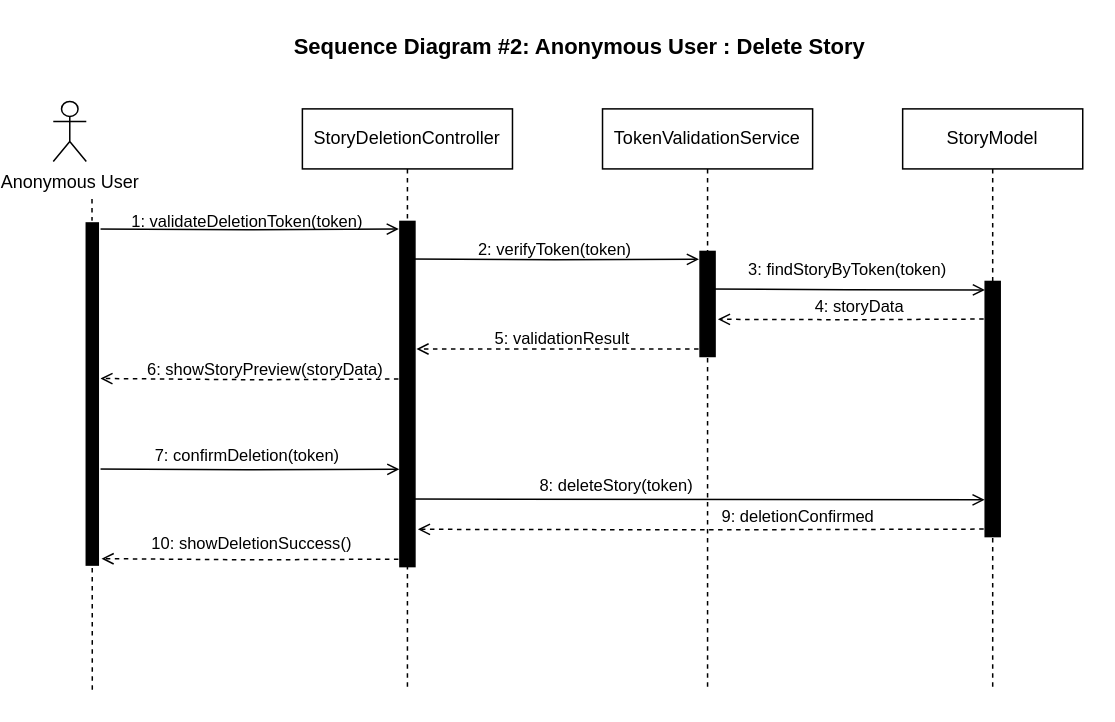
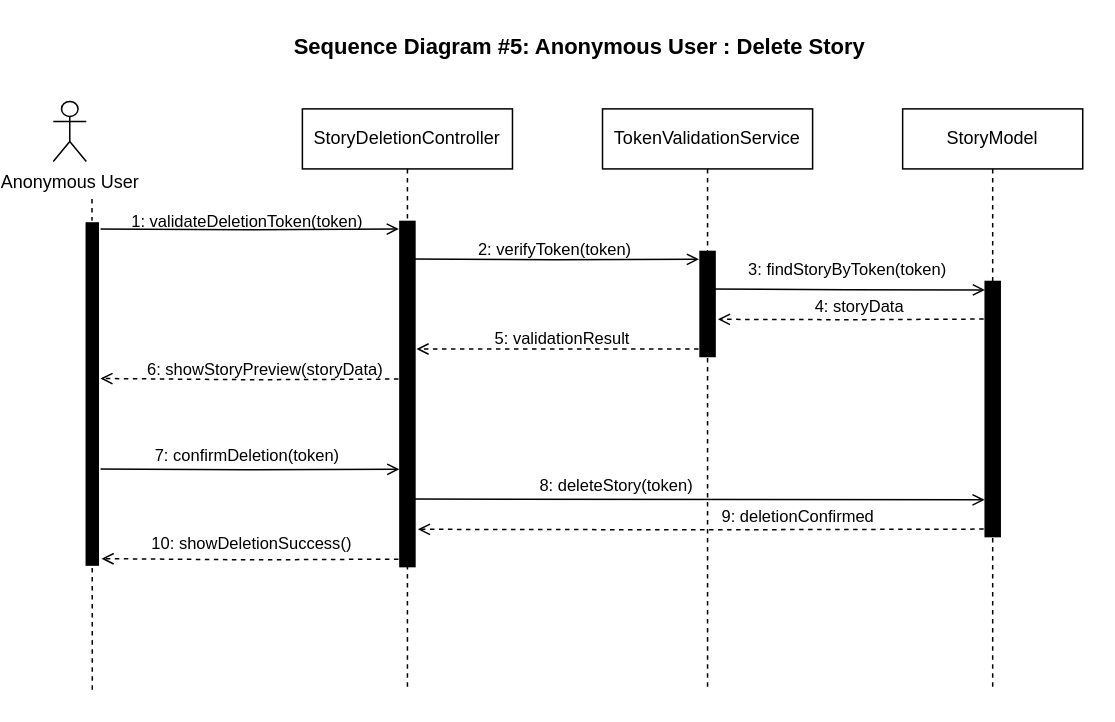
node "Sequence Diagram #2: Anonymous User : Delete Story": label "Sequence Diagram #2: Anonymous User : Delete Story" -> "Sequence Diagram #5: Anonymous User : Delete Story"
